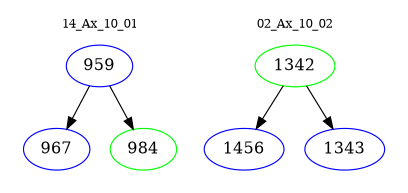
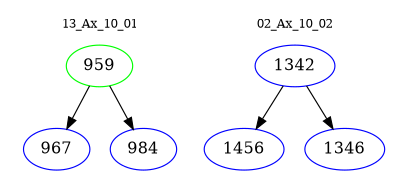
cluster "14_Ax_10_01": label "14_Ax_10_01" -> "13_Ax_10_01"
node "959": color blue -> green
node "1342": color green -> blue
node "984": color green -> blue
node "1343": label "1343" -> "1346"
